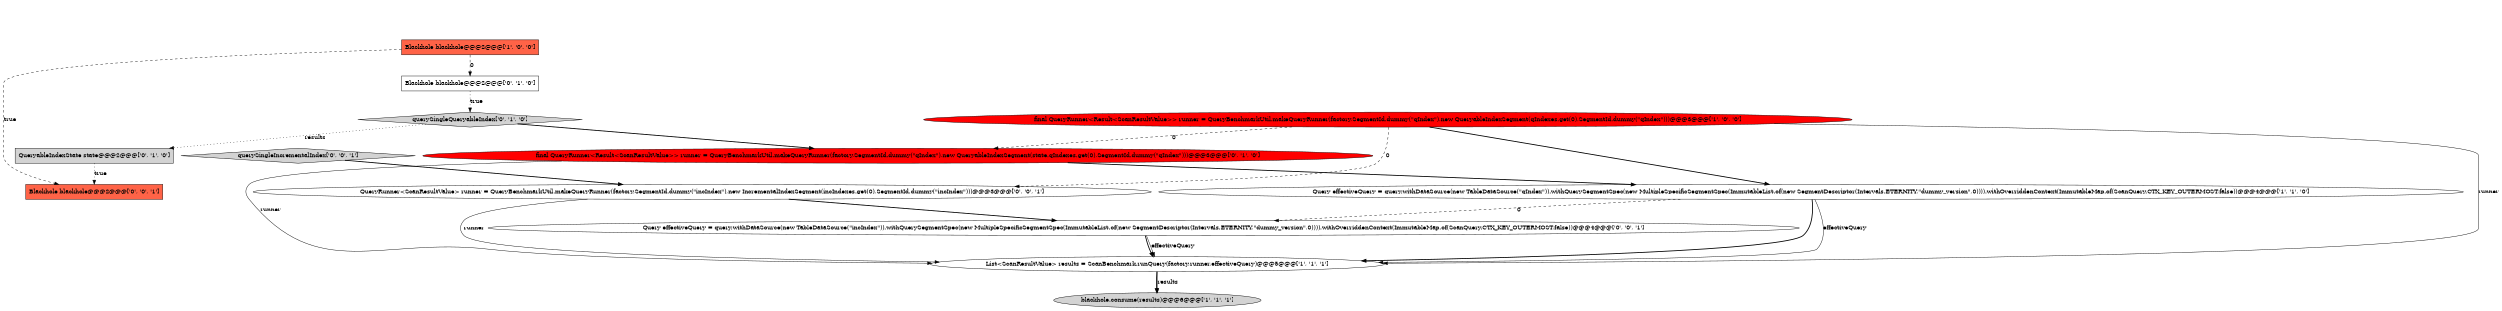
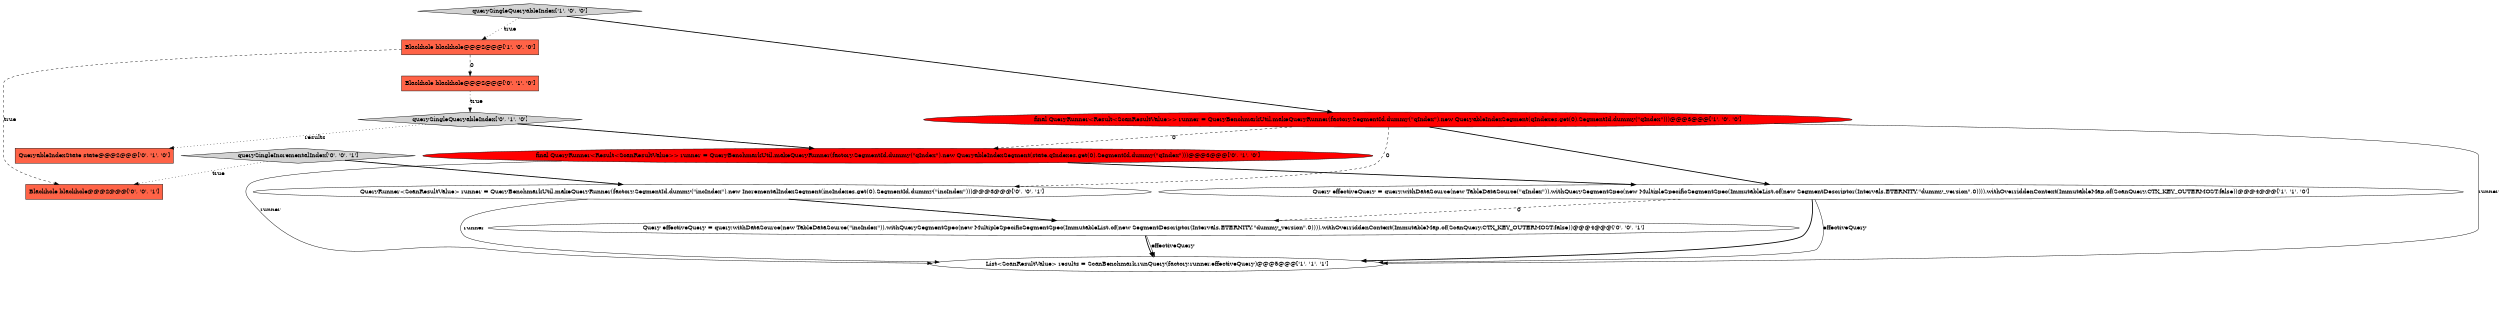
node "querySingleQueryableIndex['1', '0', '0']": added
node "Blackhole blackhole@@@2@@@['0', '1', '0']": fillcolor white -> tomato
node "QueryableIndexState state@@@2@@@['0', '1', '0']": fillcolor lightgray -> tomato
edge "QueryableIndexState state@@@2@@@['0', '1', '0']" -> "Blackhole blackhole@@@2@@@['0', '0', '1']": now "querySingleIncrementalIndex['0', '0', '1']" -> "Blackhole blackhole@@@2@@@['0', '0', '1']"
node "blackhole.consume(results)@@@6@@@['1', '1', '1']": removed
